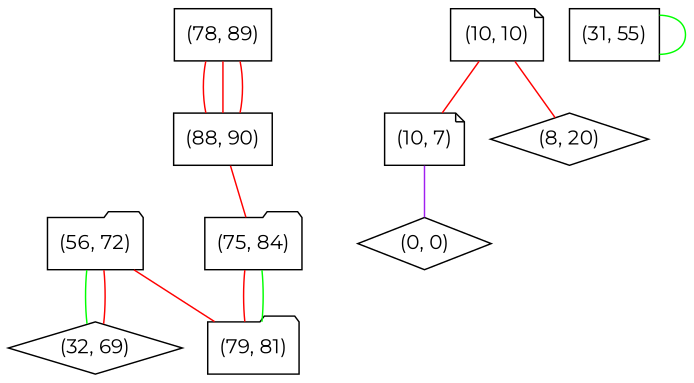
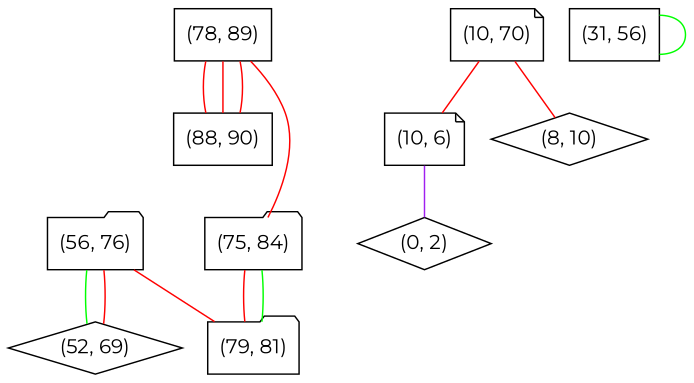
node "(10, 10)": label "(10, 10)" -> "(10, 70)"
node "(31, 55)": label "(31, 55)" -> "(31, 56)"
node "(10, 7)": label "(10, 7)" -> "(10, 6)"
node "(8, 20)": label "(8, 20)" -> "(8, 10)"
edge "(88, 90)" -- "(75, 84)": now "(78, 89)" -- "(75, 84)"
node "(56, 72)": label "(56, 72)" -> "(56, 76)"
node "(0, 0)": label "(0, 0)" -> "(0, 2)"
node "(32, 69)": label "(32, 69)" -> "(52, 69)"
